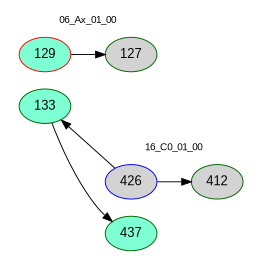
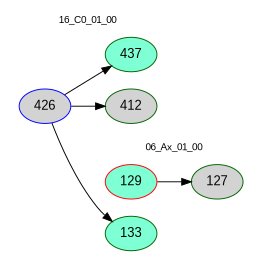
edge "133" -> "437": now "426" -> "437"
